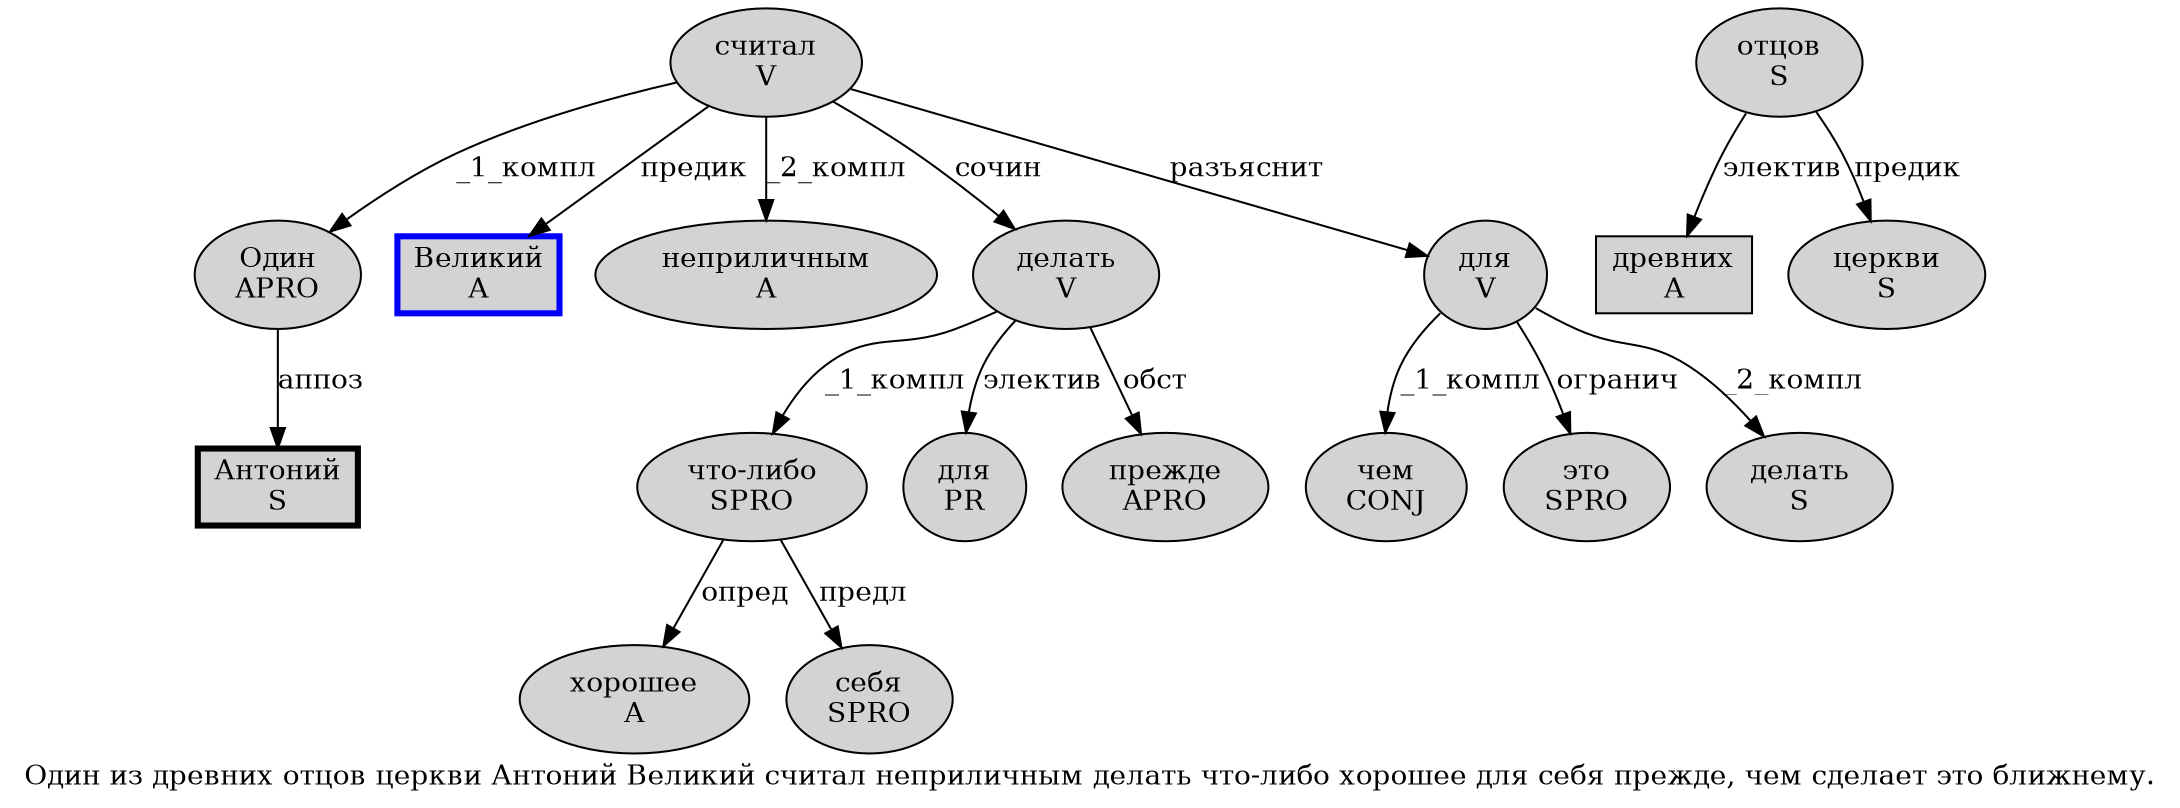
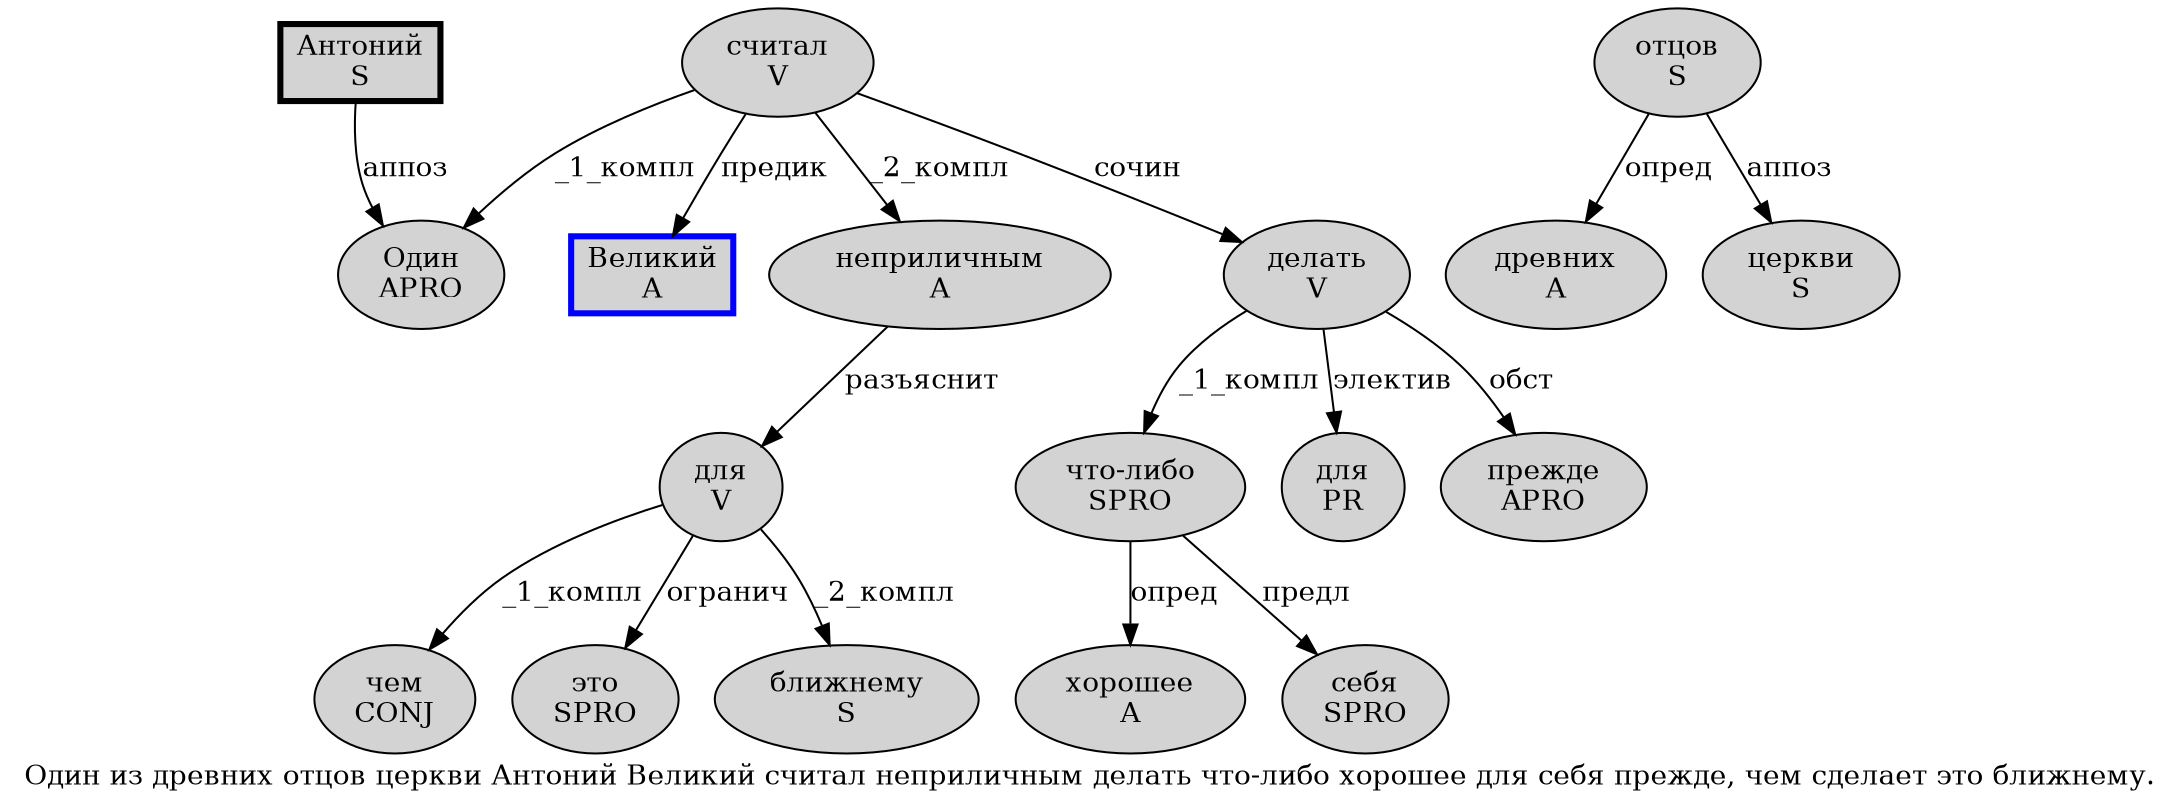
edge "отцов S" -> "древних A": label "электив" -> "опред"
edge "отцов S" -> "церкви S": label "предик" -> "аппоз"
edge "считал V" -> "для V": now "неприличным A" -> "для V"
node "древних A": shape box -> ellipse
edge "Один APRO" -> "Антоний S": reversed
node "делать S": label "делать S" -> "ближнему S"
